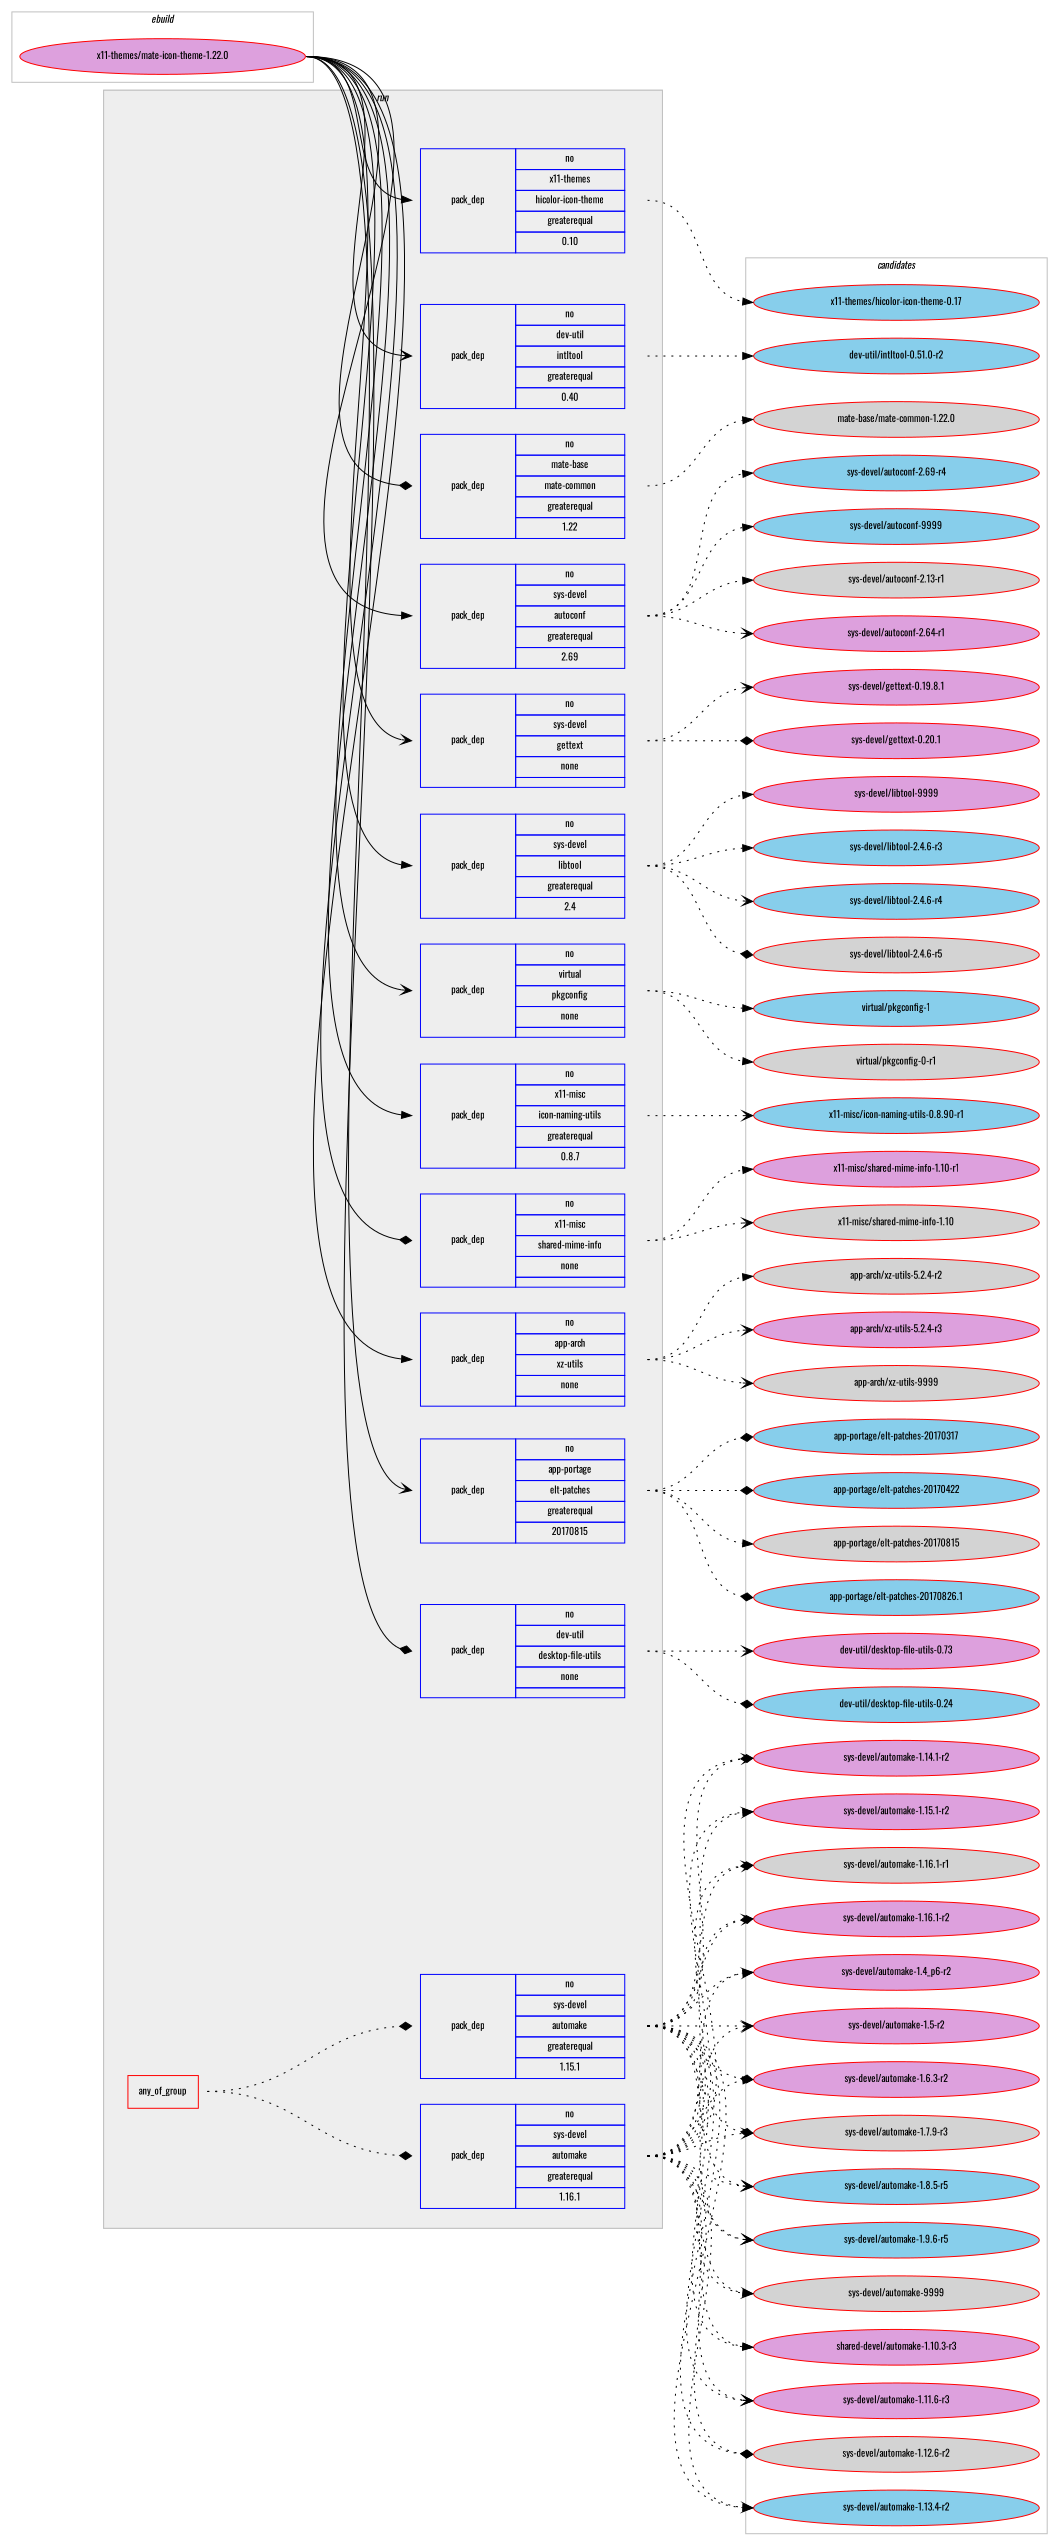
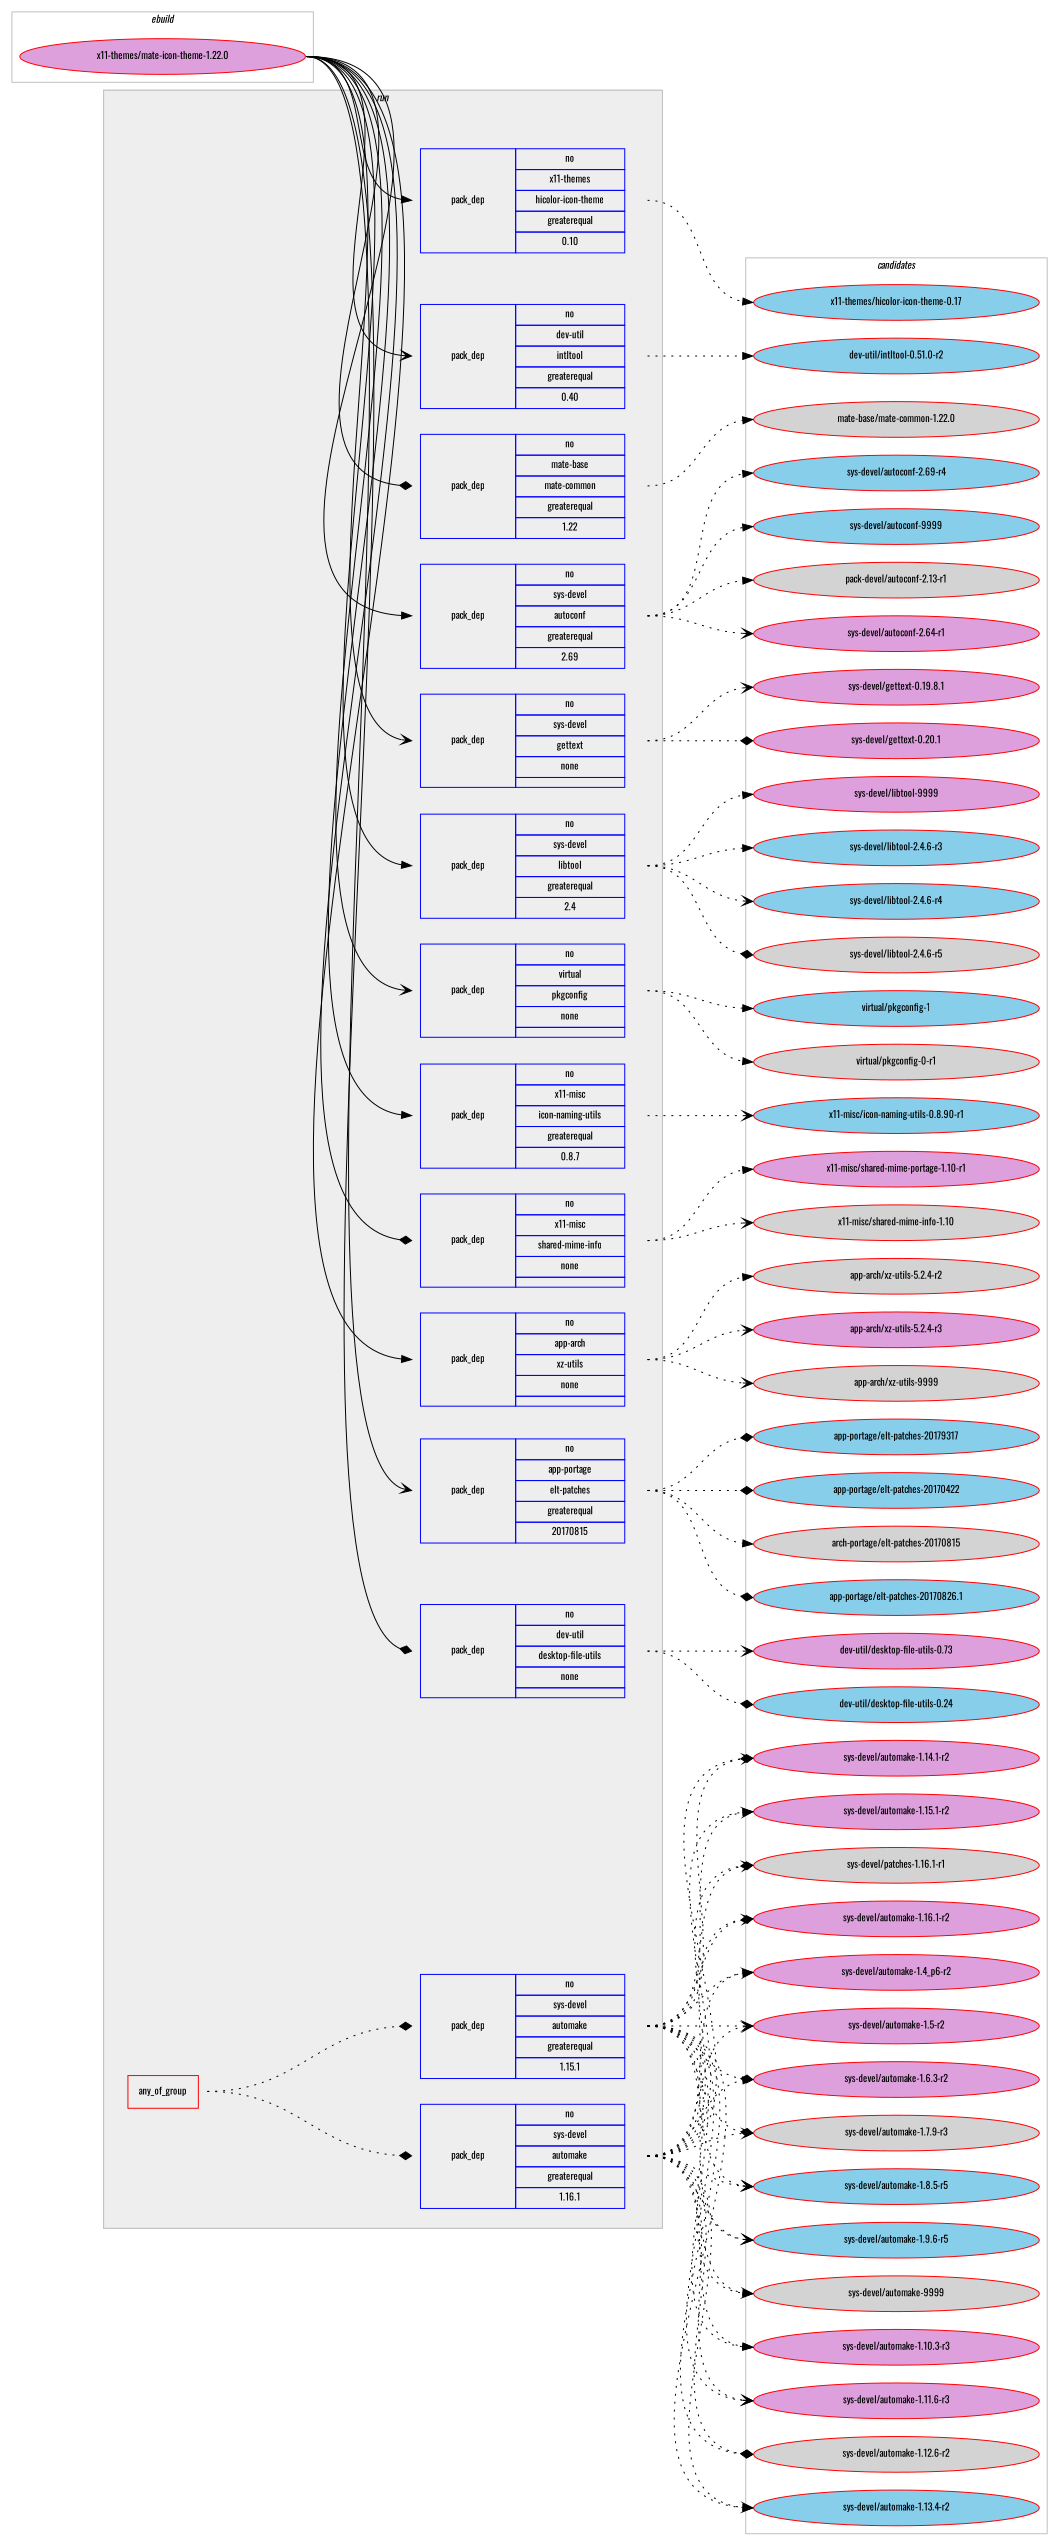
node "sys-devel/autoconf-2.13-r1": label "sys-devel/autoconf-2.13-r1" -> "pack-devel/autoconf-2.13-r1"
node "x11-misc/shared-mime-info-1.10-r1": label "x11-misc/shared-mime-info-1.10-r1" -> "x11-misc/shared-mime-portage-1.10-r1"
node "app-portage/elt-patches-20170317": label "app-portage/elt-patches-20170317" -> "app-portage/elt-patches-20179317"
node "app-portage/elt-patches-20170815": label "app-portage/elt-patches-20170815" -> "arch-portage/elt-patches-20170815"
node "sys-devel/automake-1.16.1-r1": label "sys-devel/automake-1.16.1-r1" -> "sys-devel/patches-1.16.1-r1"
node "shared-devel/automake-1.10.3-r3": label "shared-devel/automake-1.10.3-r3" -> "sys-devel/automake-1.10.3-r3"
